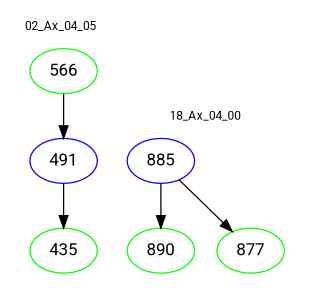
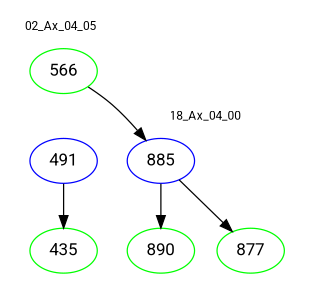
edge "566" -> "491": now "566" -> "885"
